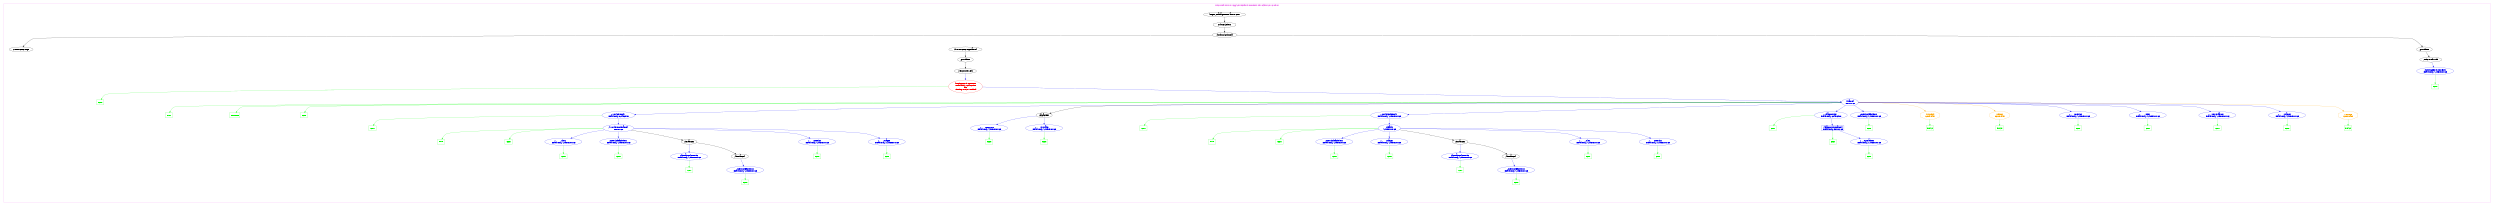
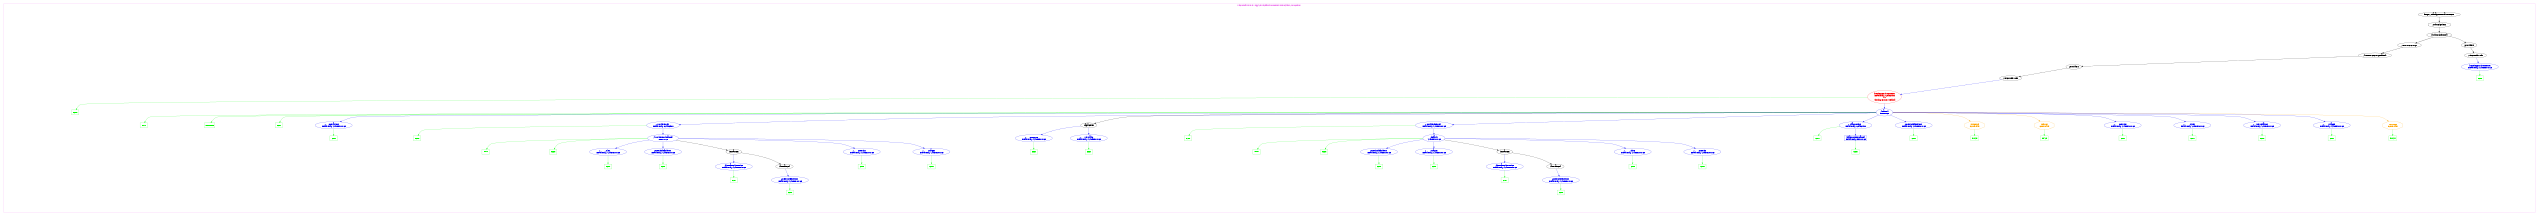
edge "/resourceGroups" -> "/{resourceGroupName}": added
edge "/{diagnosticsName} Read-Only Resource" -> "/operations Read-Only SubResource": now "/{name} Resource" -> "/operations Read-Only SubResource"
